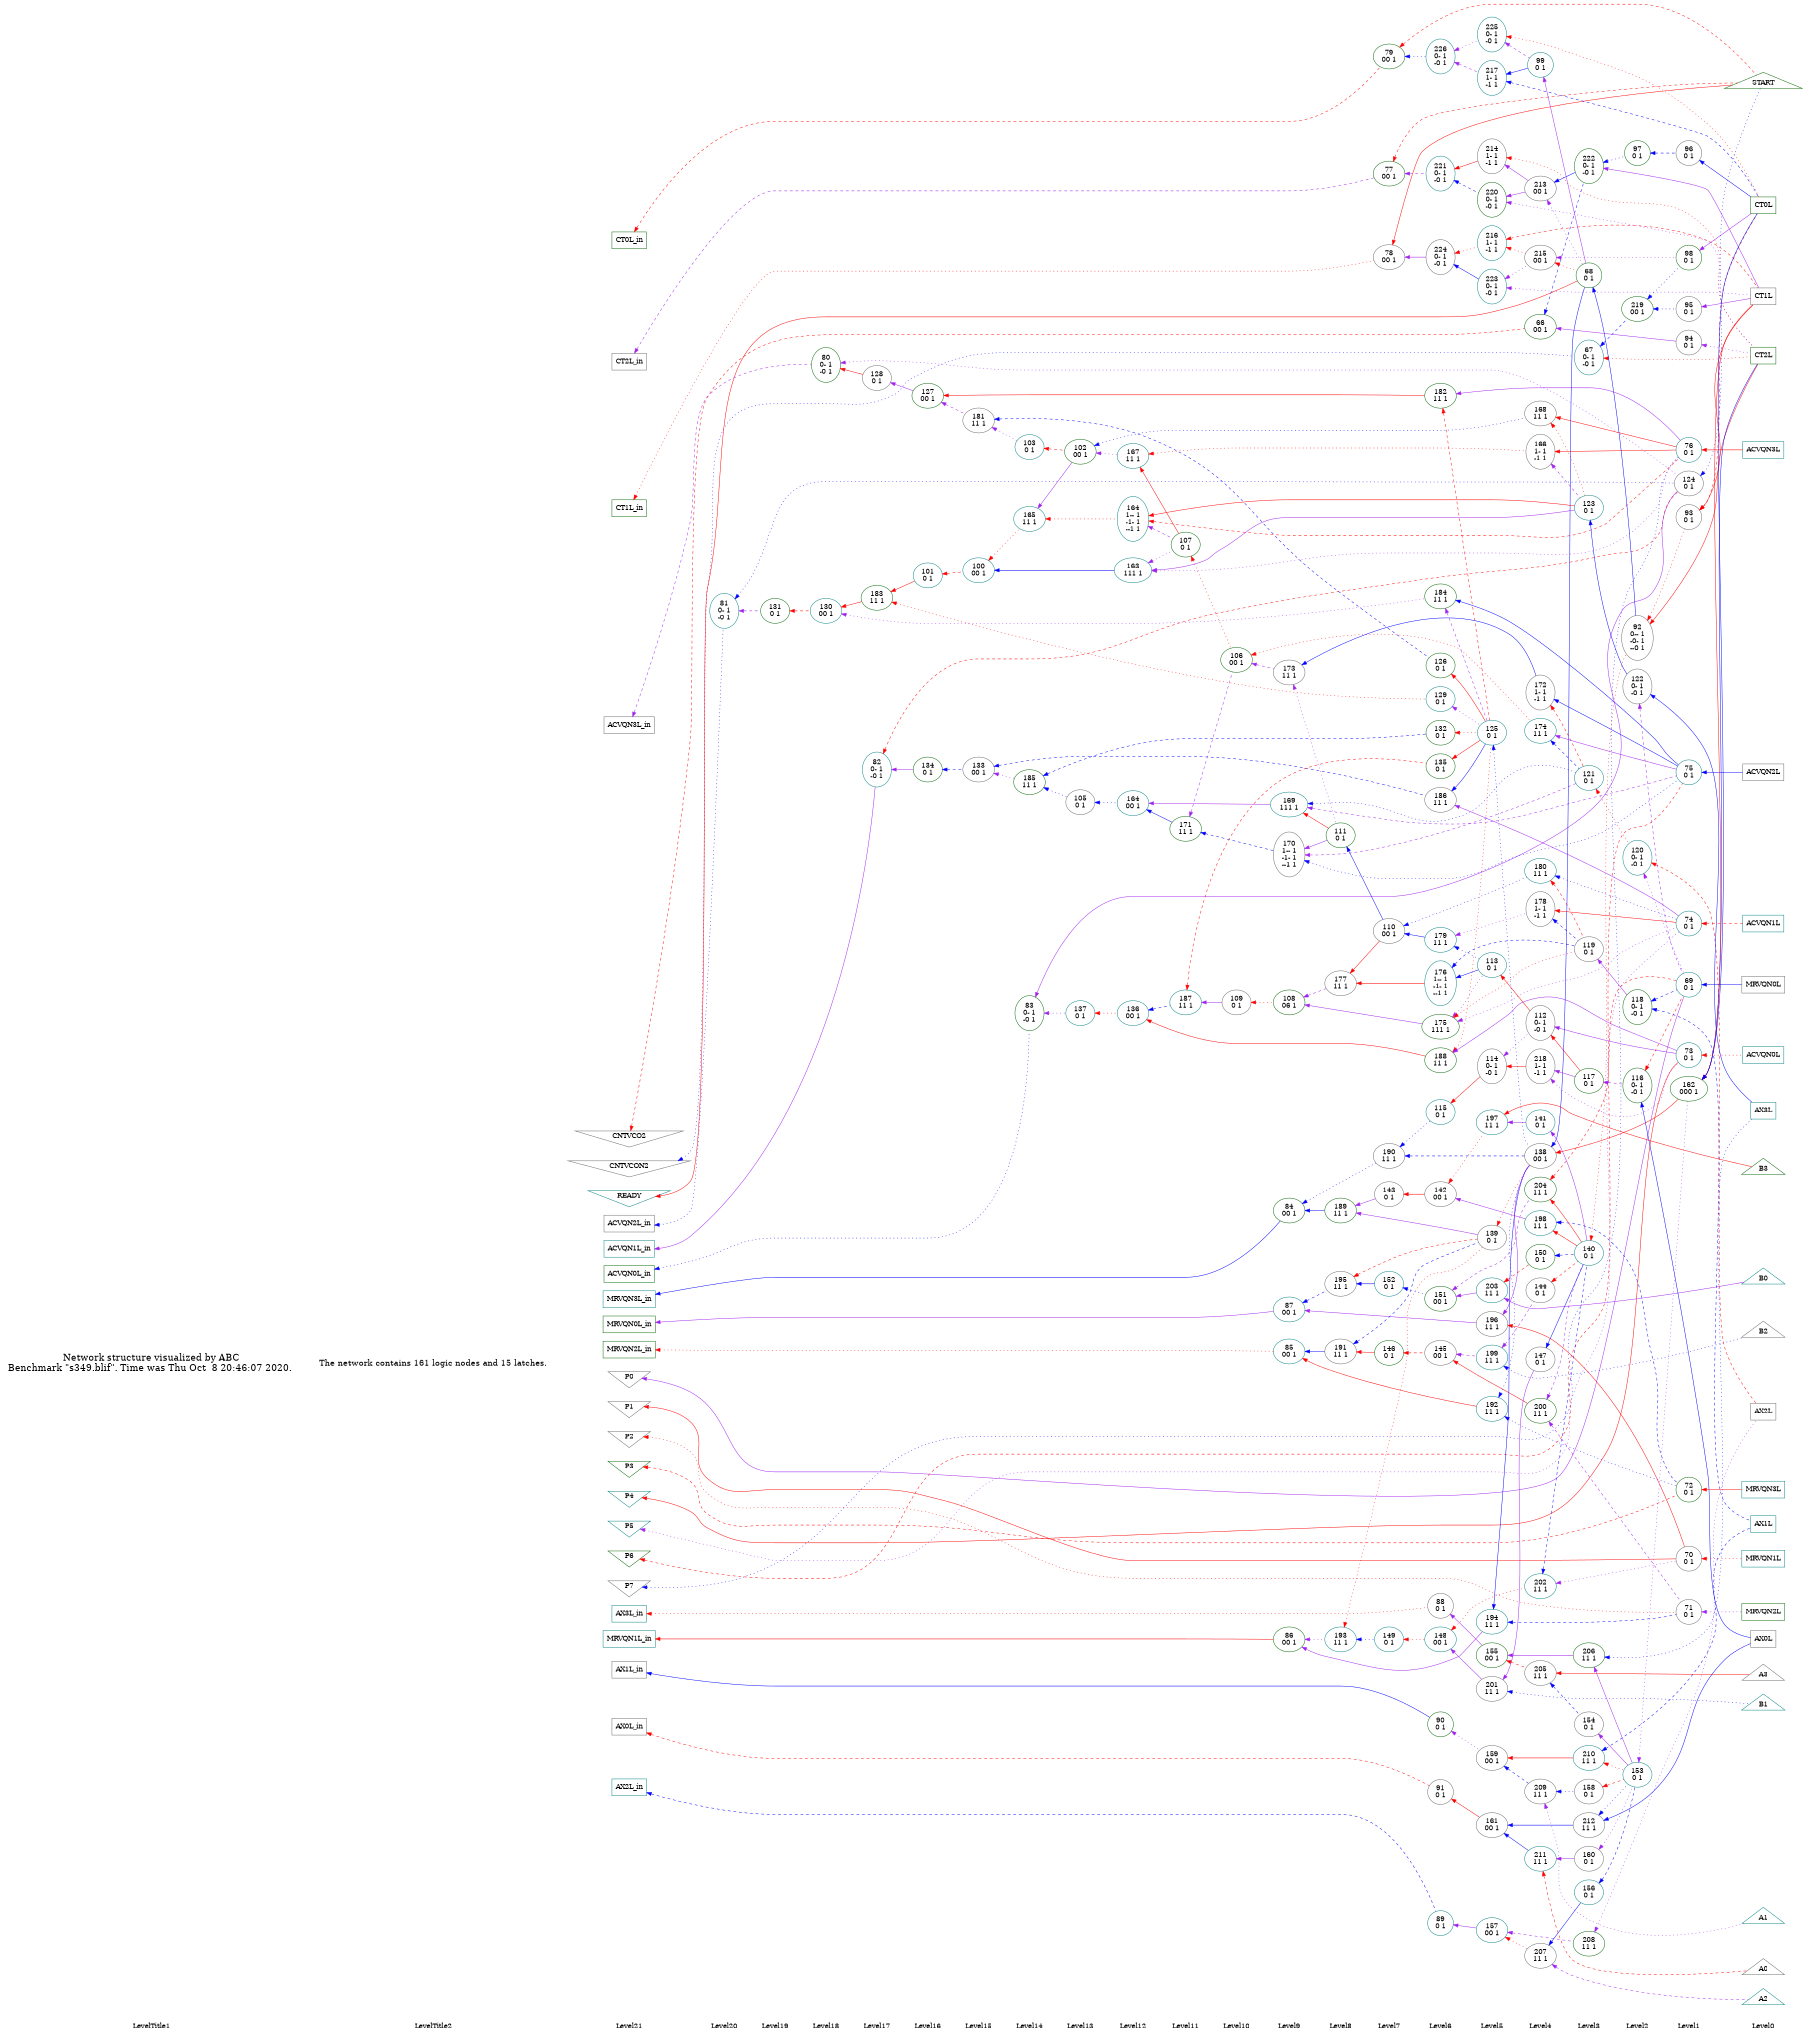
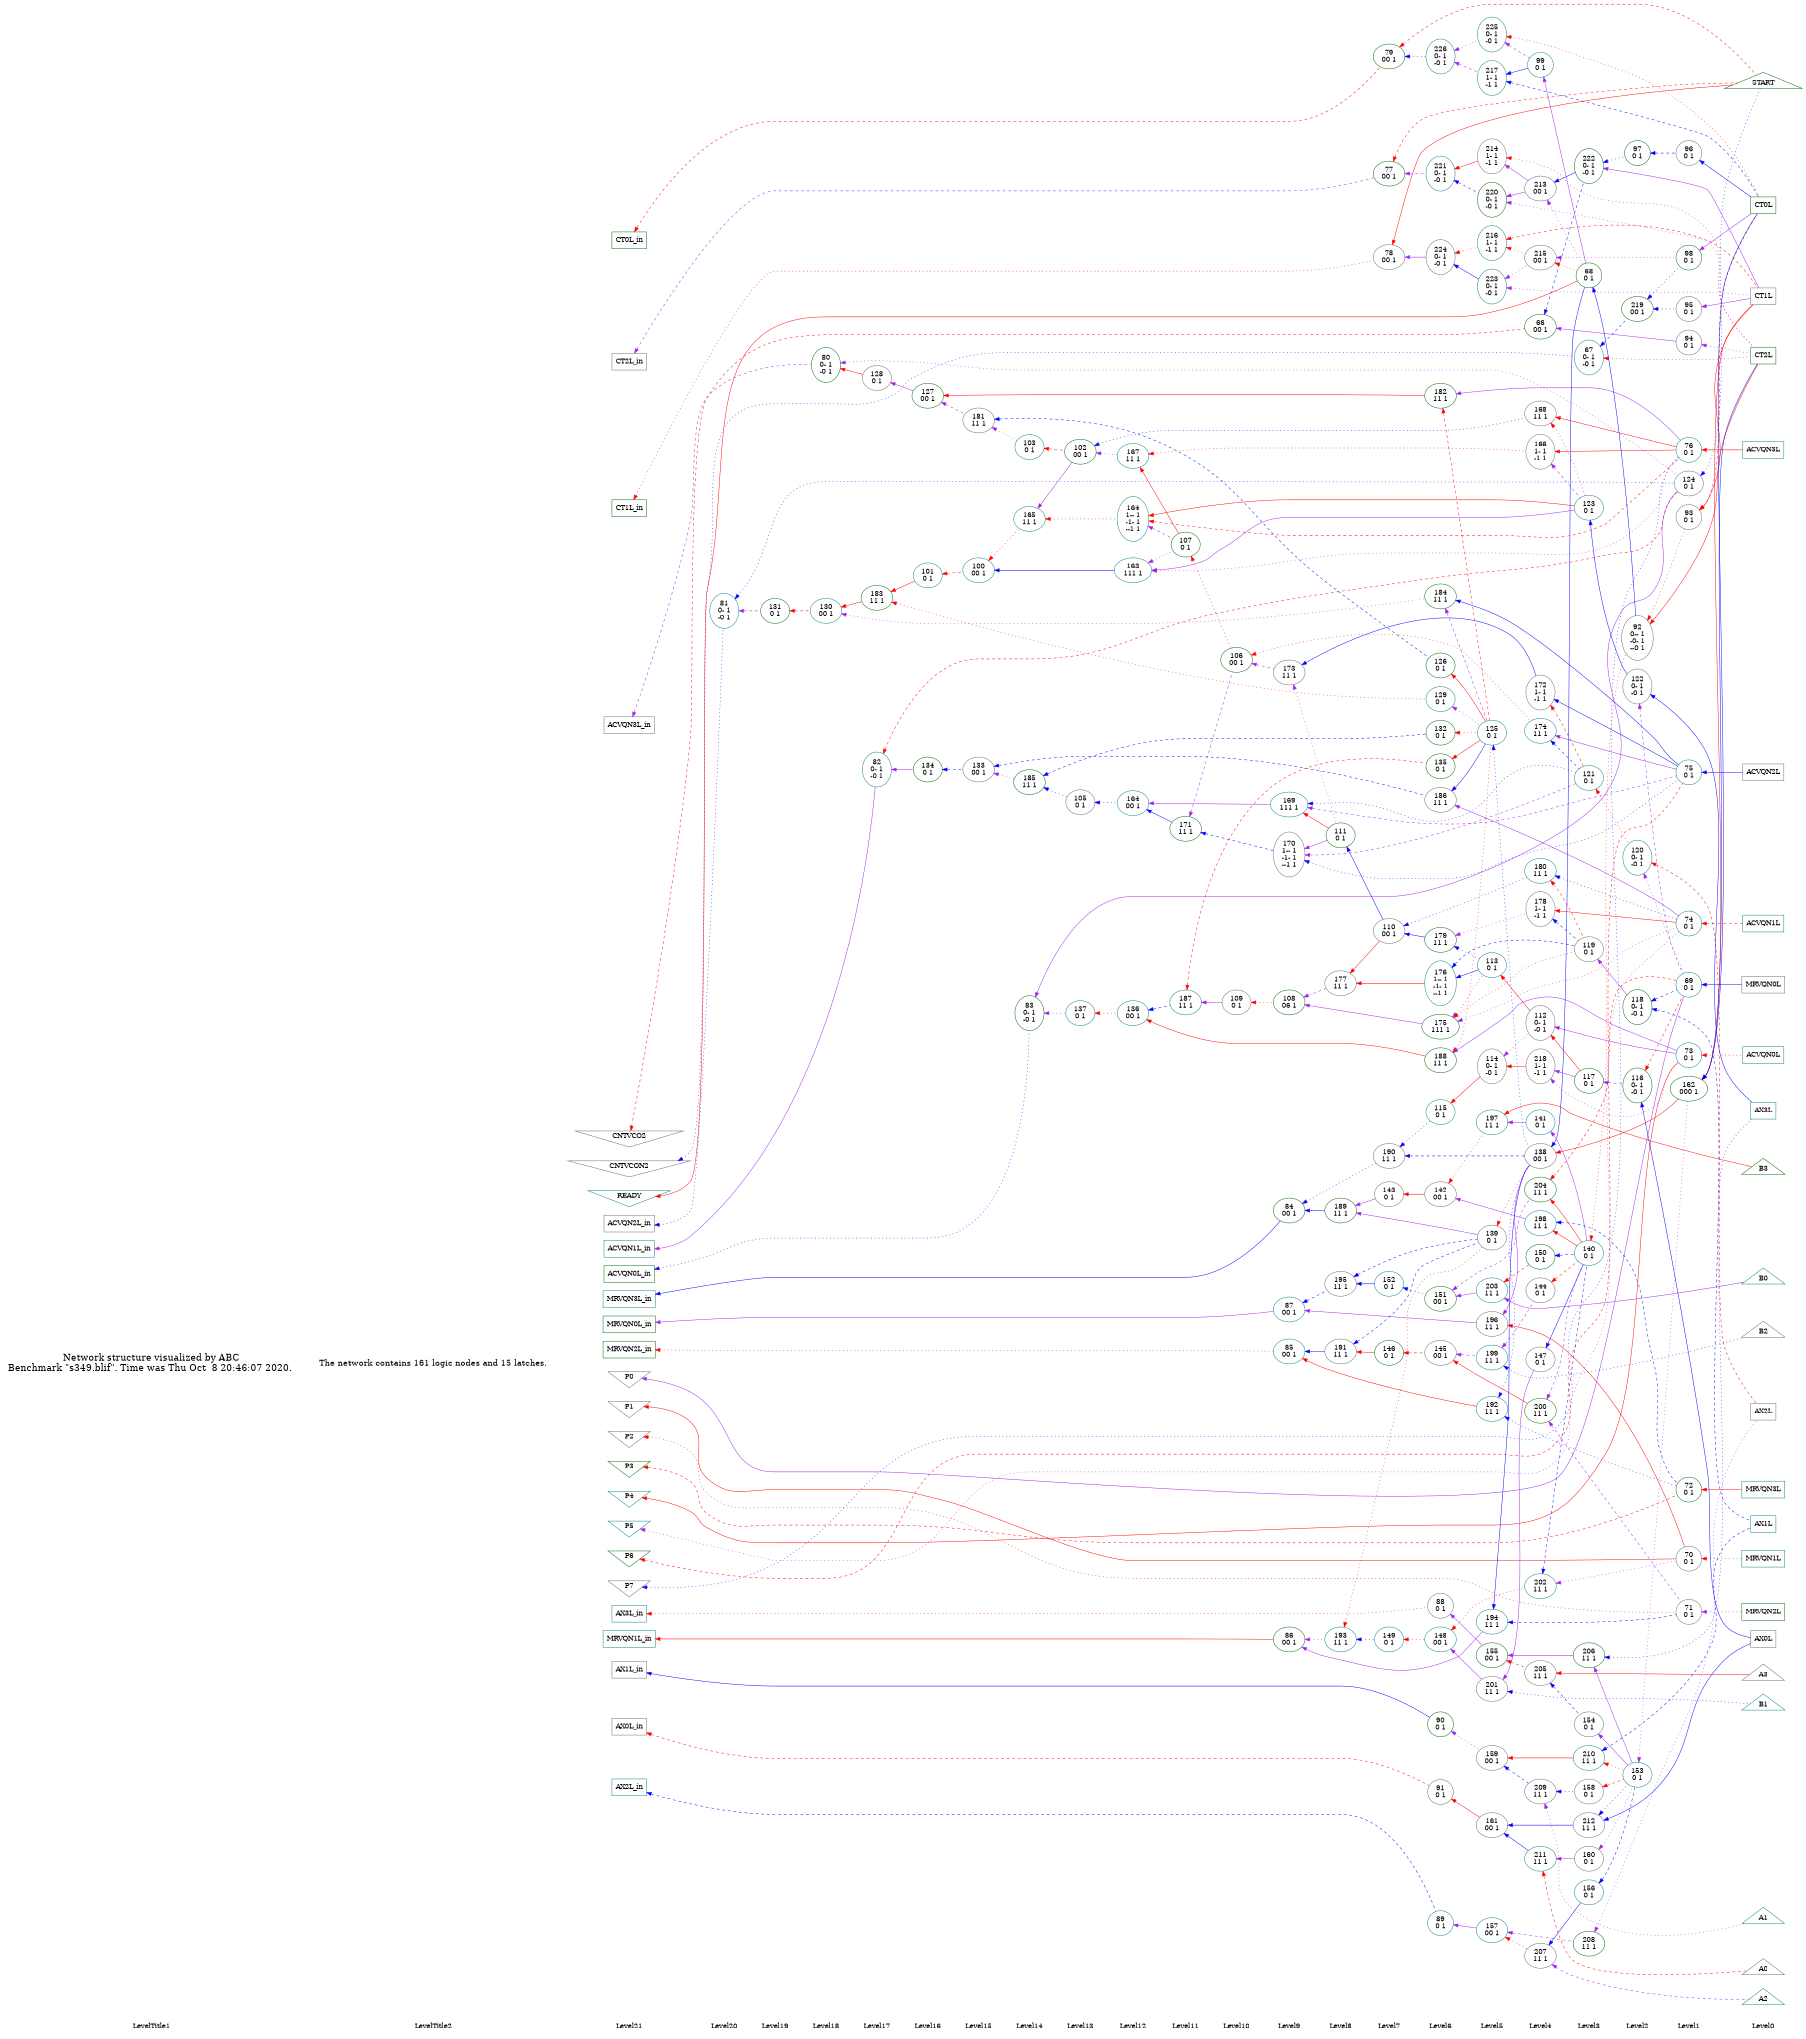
node "179 11 1": color teal -> darkgreen
edge "139 0 1" -> "195 11 1": color red -> blue
